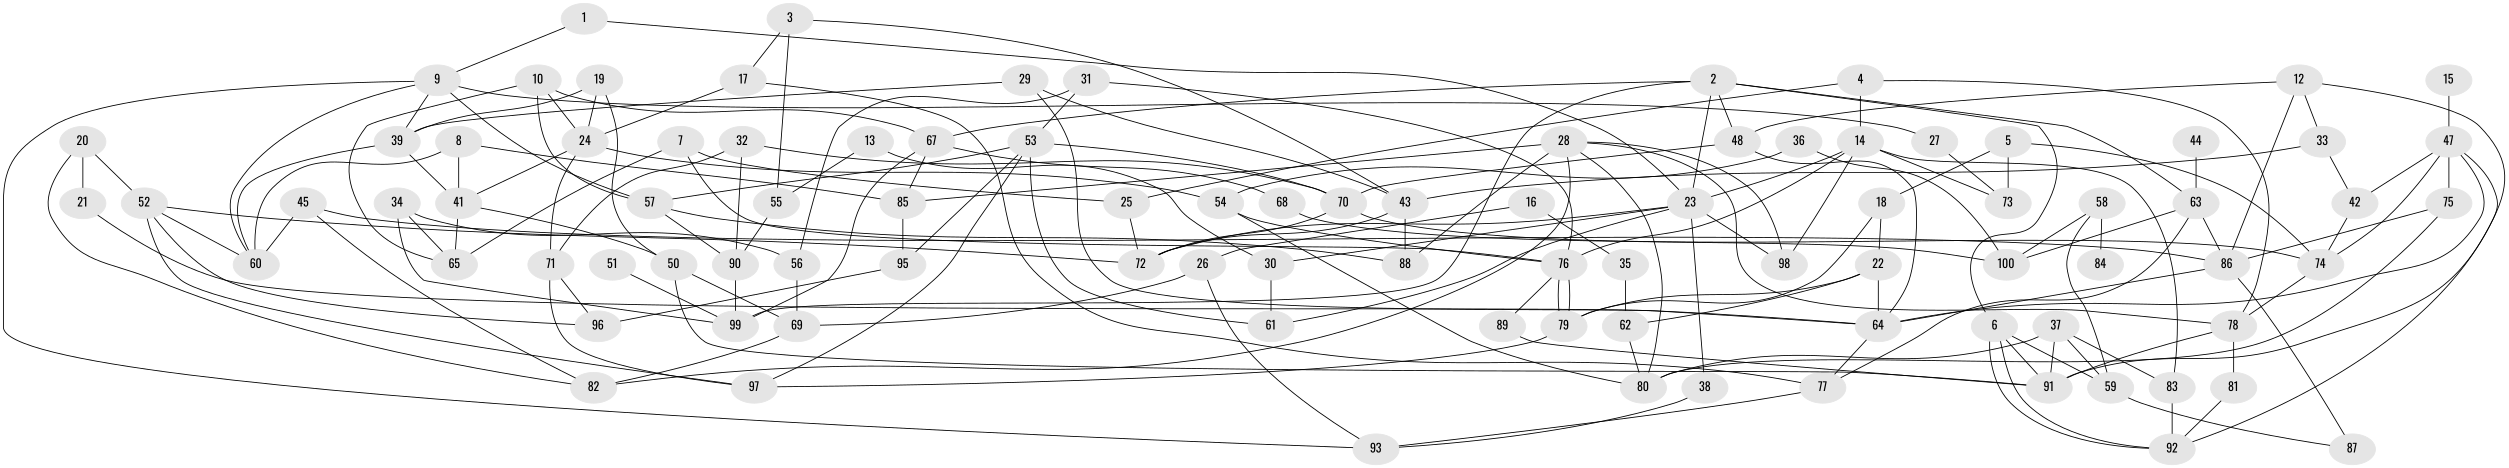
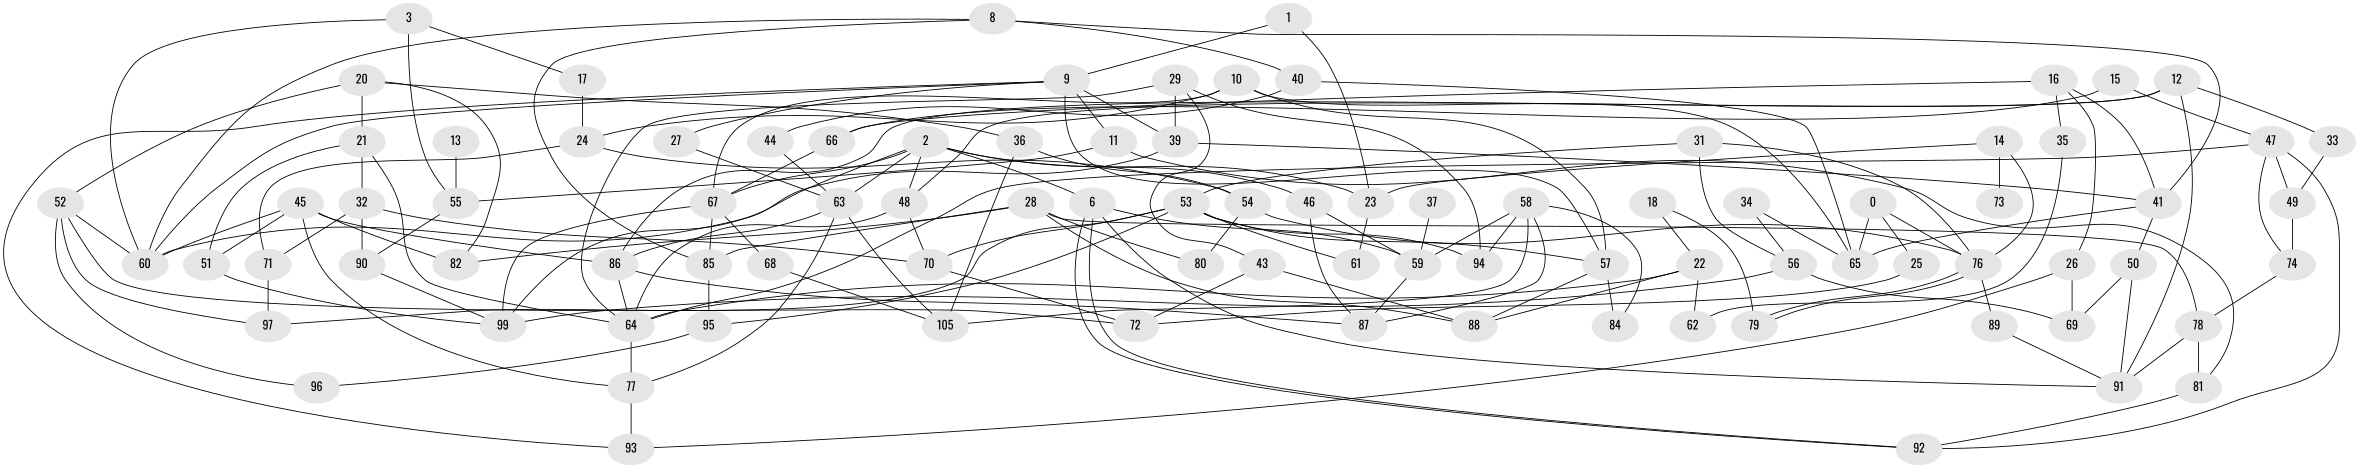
edge "3" -- "43": now "3" -- "60"
node "19": removed
node "40": added
node "4": removed
edge "20" -- "36": added
node "7": label "7" -> "0"
node "66": added
node "11": added
node "5": removed
edge "21" -- "32": added
edge "24" -- "41": now "16" -- "41"
edge "33" -- "43": removed
edge "21" -- "51": added
edge "27" -- "73": now "27" -- "63"
node "46": added
node "42": label "42" -> "49"
node "75": removed
edge "23" -- "72": removed
edge "45" -- "51": added
edge "57" -- "90": now "57" -- "84"
edge "70" -- "74": removed
node "30": removed
node "94": added
node "98": removed
node "100": label "100" -> "105"
edge "58" -- "87": added
edge "22" -- "79": now "22" -- "88"
edge "34" -- "99": now "56" -- "99"
edge "71" -- "96": removed
edge "17" -- "77": now "45" -- "77"
edge "37" -- "91": removed
edge "37" -- "80": removed
edge "62" -- "80": removed
edge "69" -- "82": removed
edge "79" -- "97": removed
node "38": removed
node "83": removed
